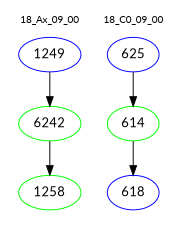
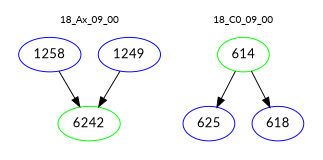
edge "625" -> "614": reversed
edge "6242" -> "1258": reversed
node "1258": color green -> blue
